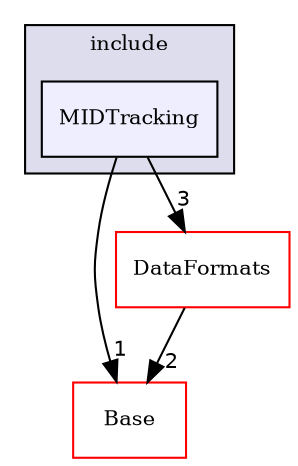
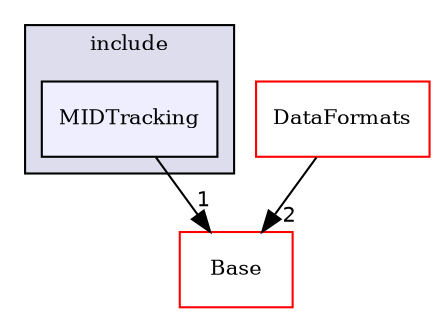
edge "MIDTracking" -> "DataFormats": removed
